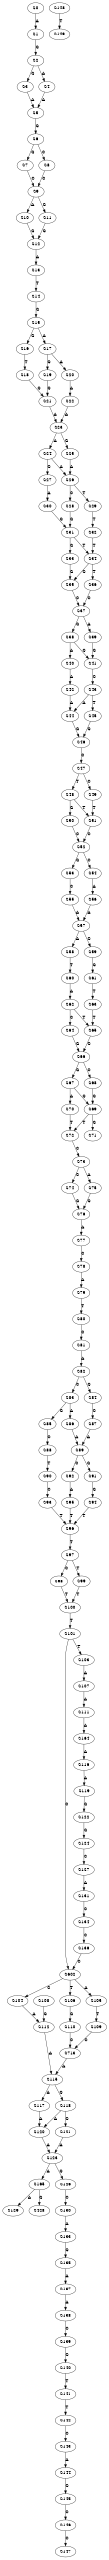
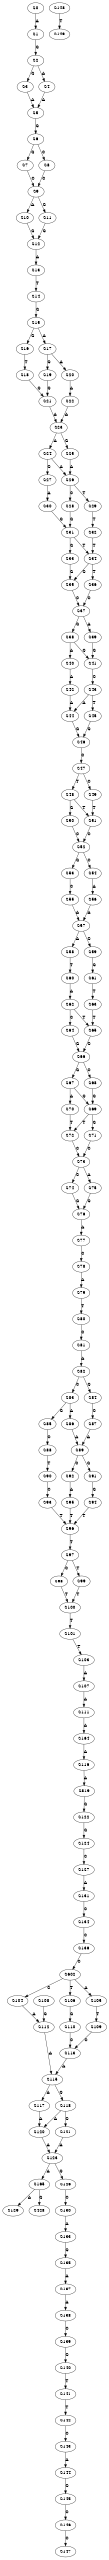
edge "S71" -> "S73": added, label "C"
node "S119": label "S119" -> "S819"
edge "S101" -> "S602": removed, label "C"
node "S713": label "S713" -> "S113"
